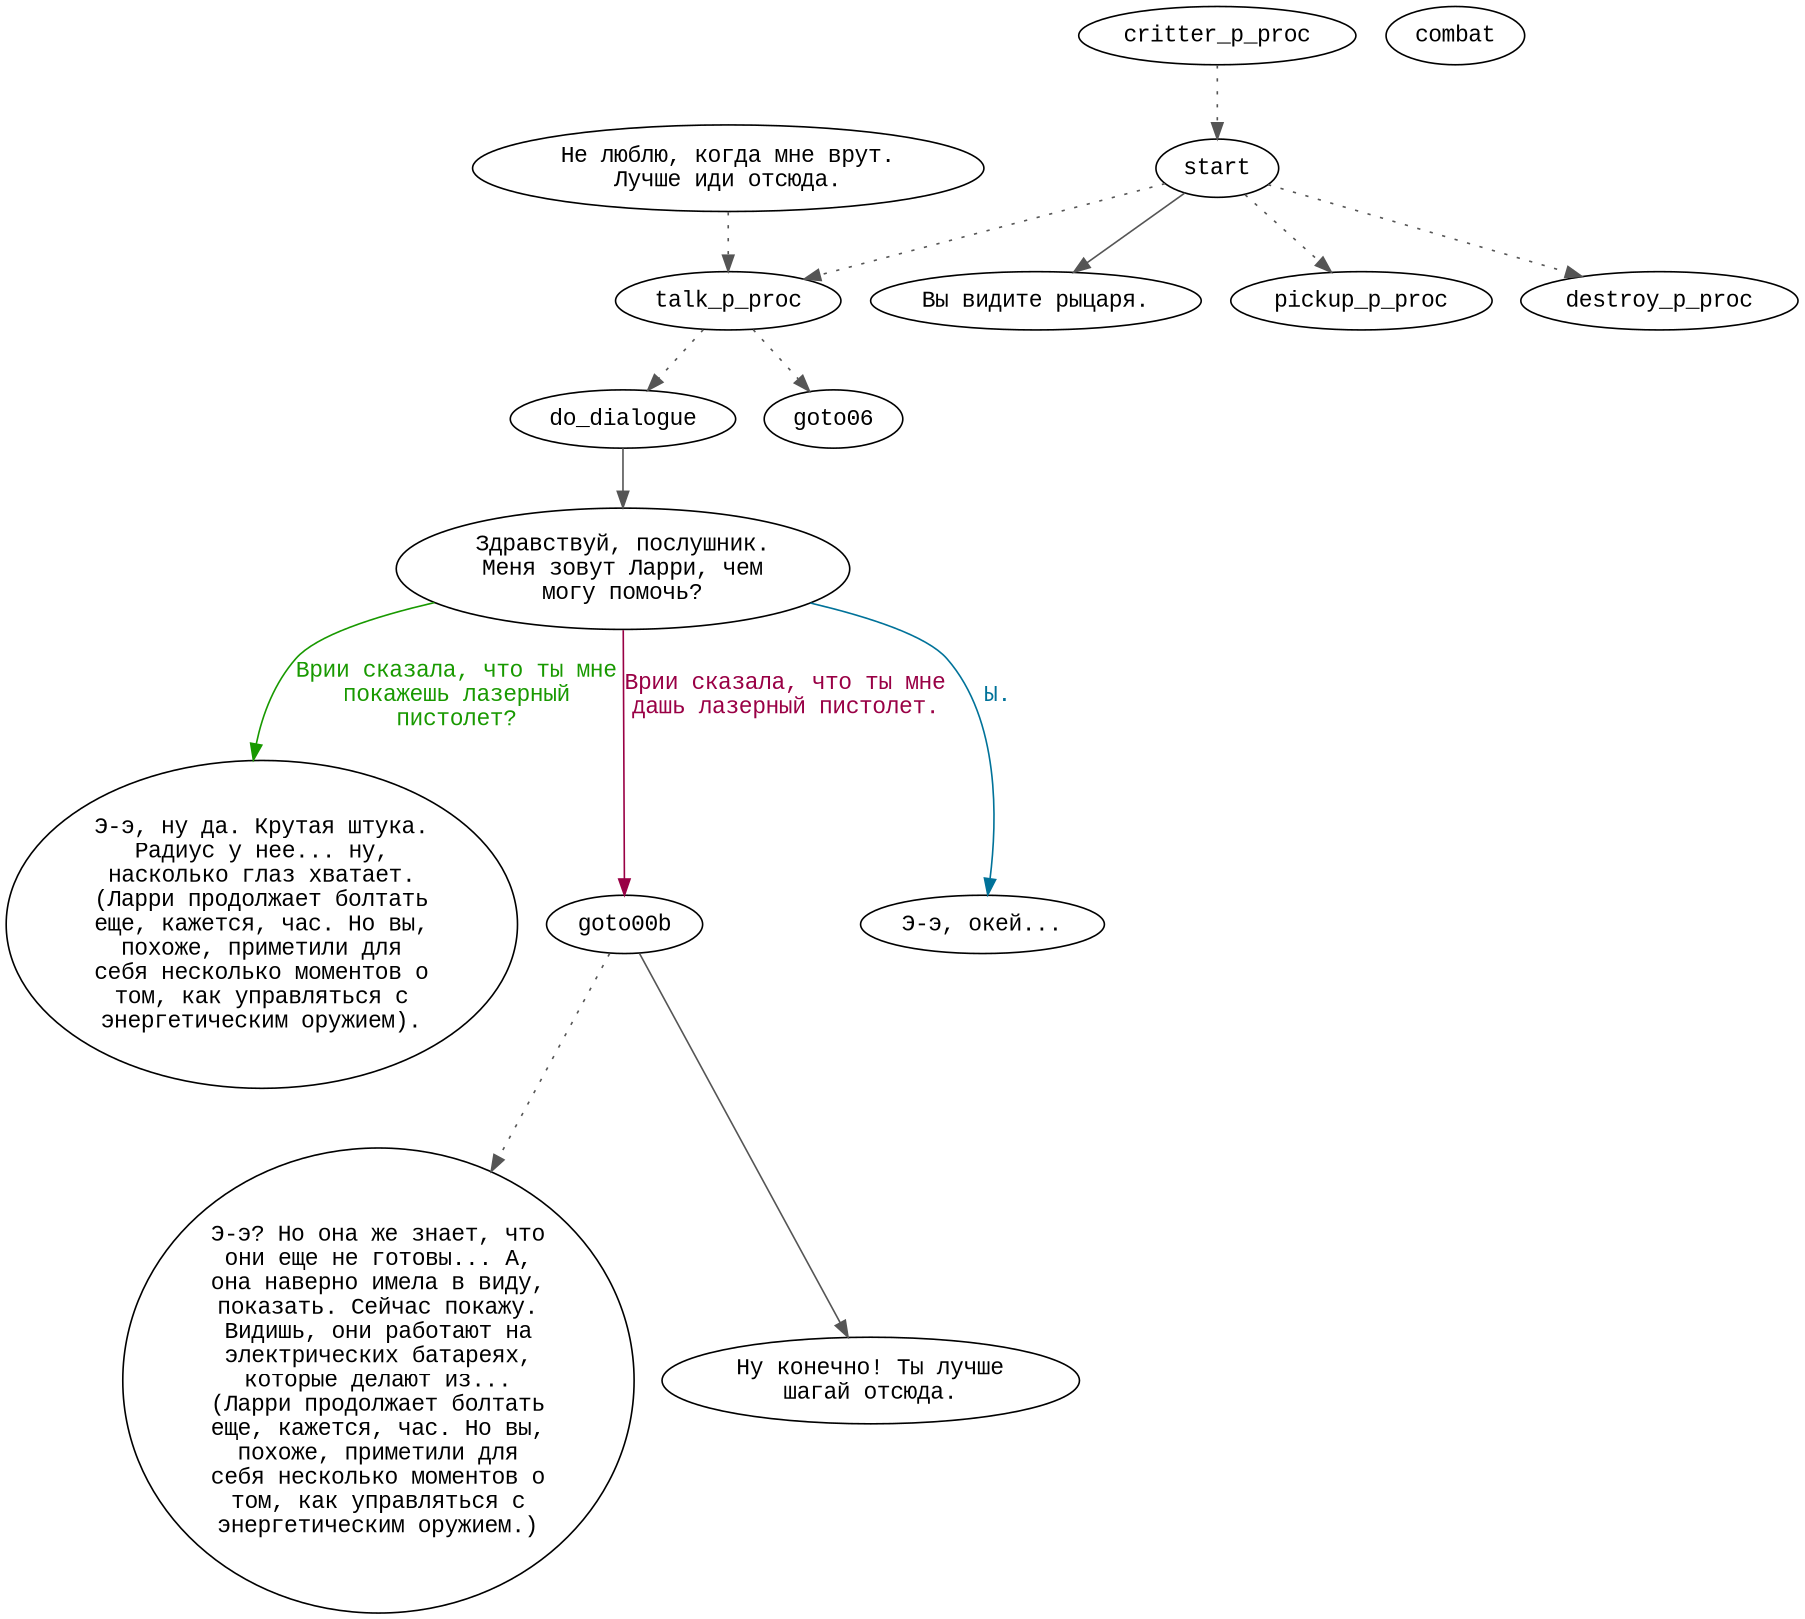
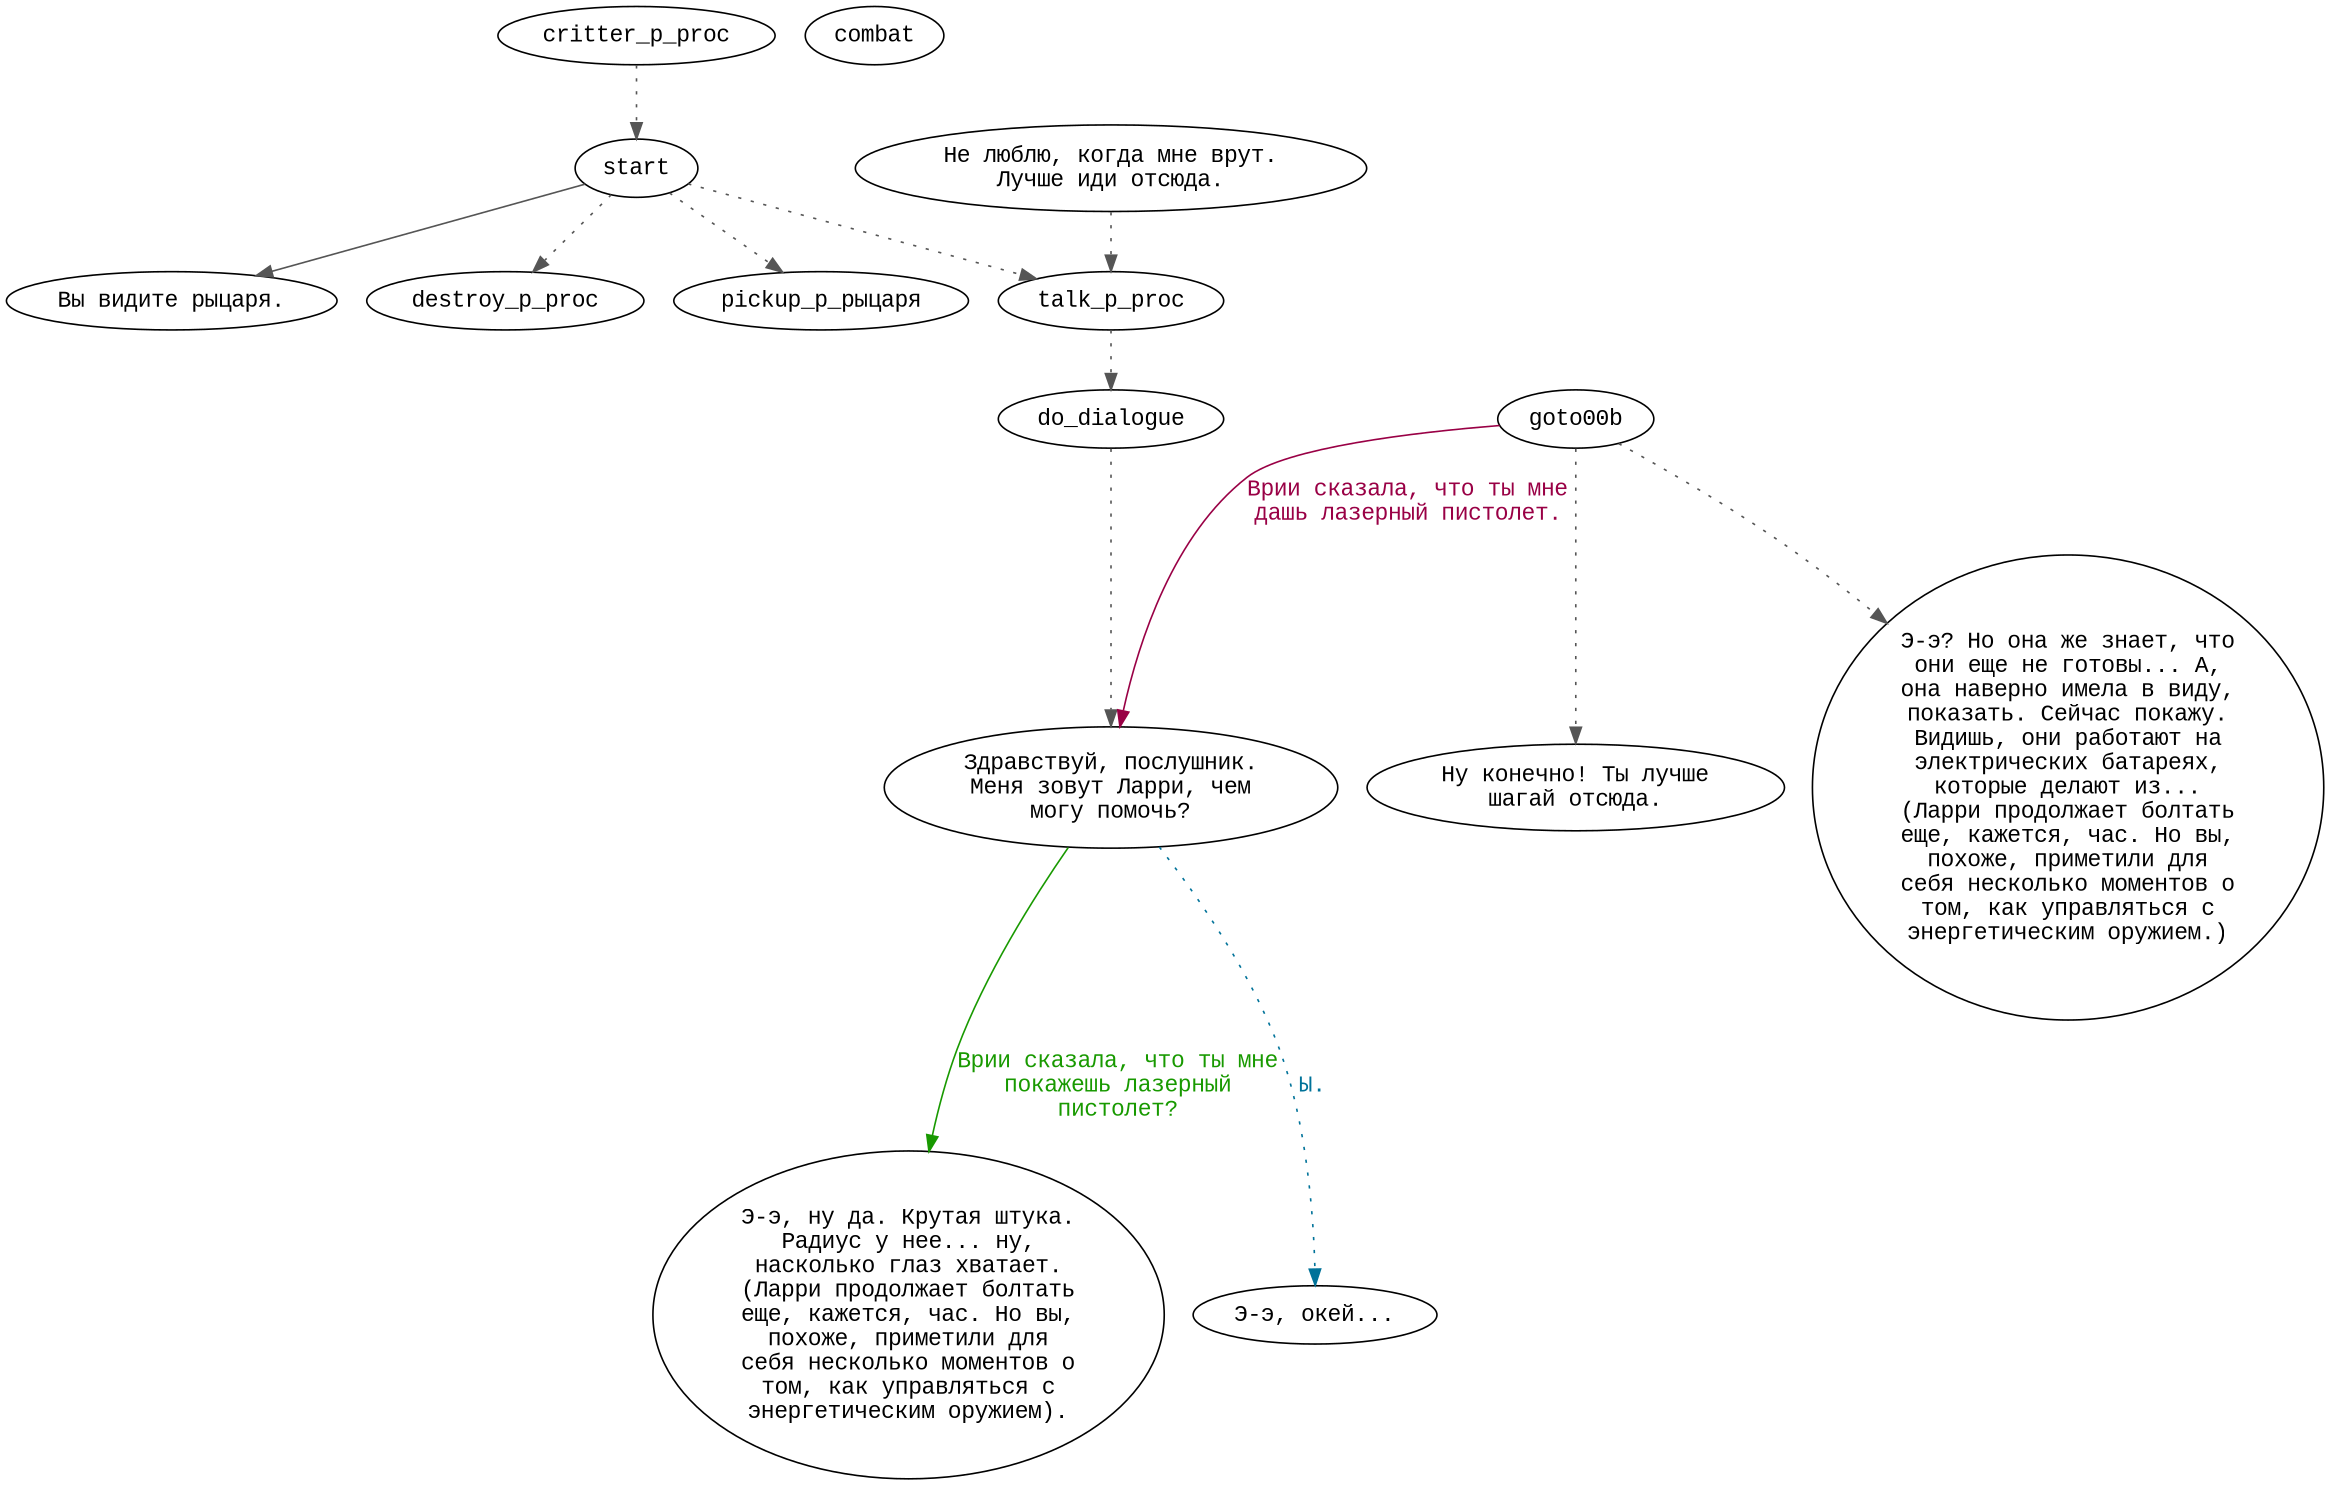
node "pickup_p_proc": label "pickup_p_proc" -> "pickup_p_рыцаря"
node "goto06": removed
edge "do_dialogue" -> "Здравствуй, послушник. Меня зовут Ларри, чем могу помочь?": style solid -> dotted
edge "Здравствуй, послушник. Меня зовут Ларри, чем могу помочь?" -> "Э-э, окей...": style solid -> dotted
edge "Здравствуй, послушник. Меня зовут Ларри, чем могу помочь?" -> "goto00b": reversed
edge "goto00b" -> "Ну конечно! Ты лучше шагай отсюда.": style solid -> dotted
